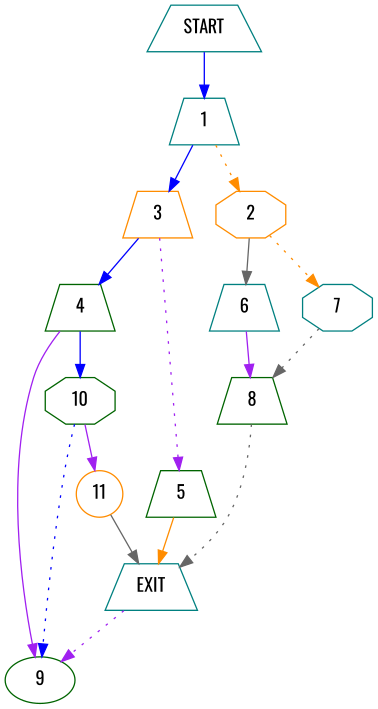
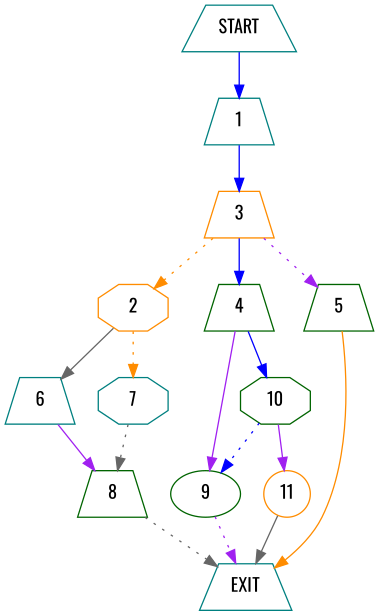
edge "1" -> "2": now "3" -> "2"
edge "EXIT" -> "9": reversed
